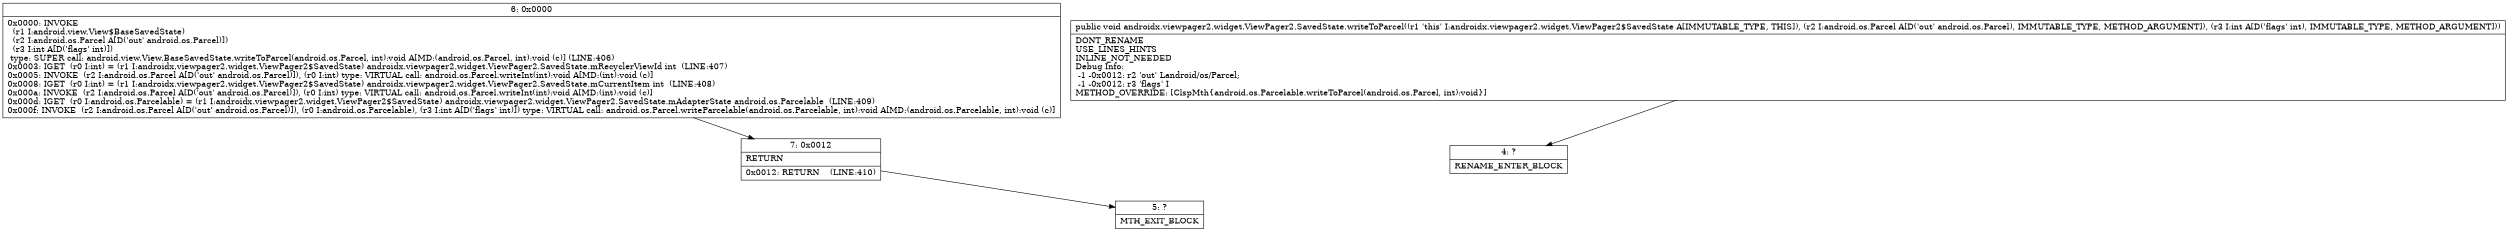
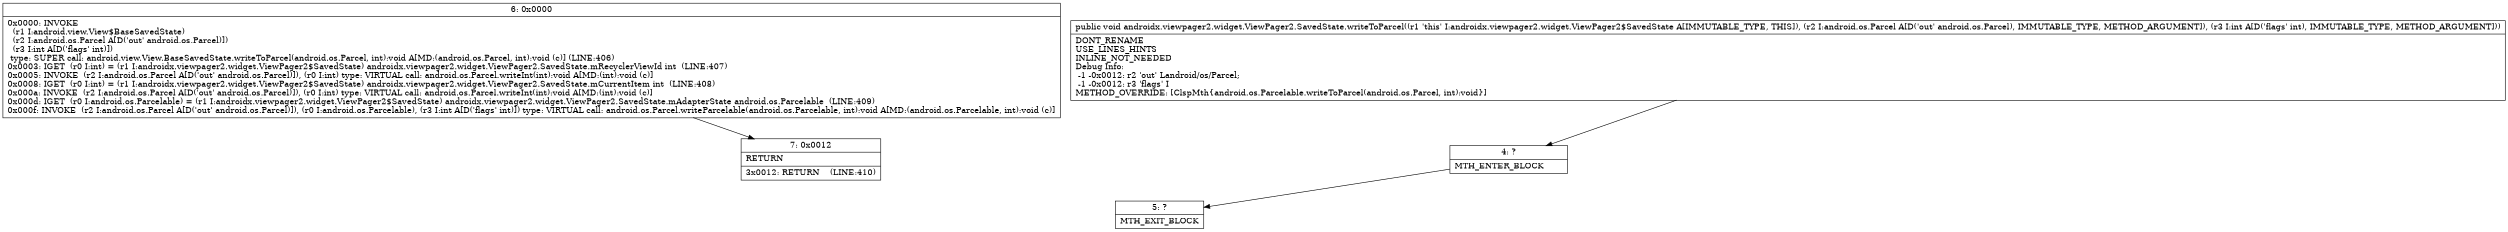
node "4: ?": text "RENAME_ENTER_BLOCK" -> "MTH_ENTER_BLOCK"
node "7: 0x0012": text "0x0012: RETURN    (LINE:410)" -> "3x0012: RETURN    (LINE:410)"
edge "7: 0x0012" -> "5: ?": now "4: ?" -> "5: ?"
